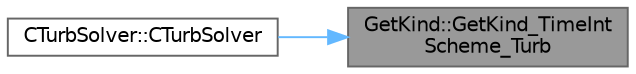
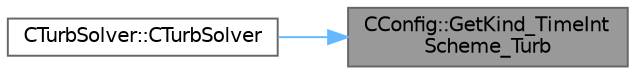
node "GetKind::GetKind_TimeInt Scheme_Turb": label "GetKind::GetKind_TimeInt Scheme_Turb" -> "CConfig::GetKind_TimeInt Scheme_Turb"
